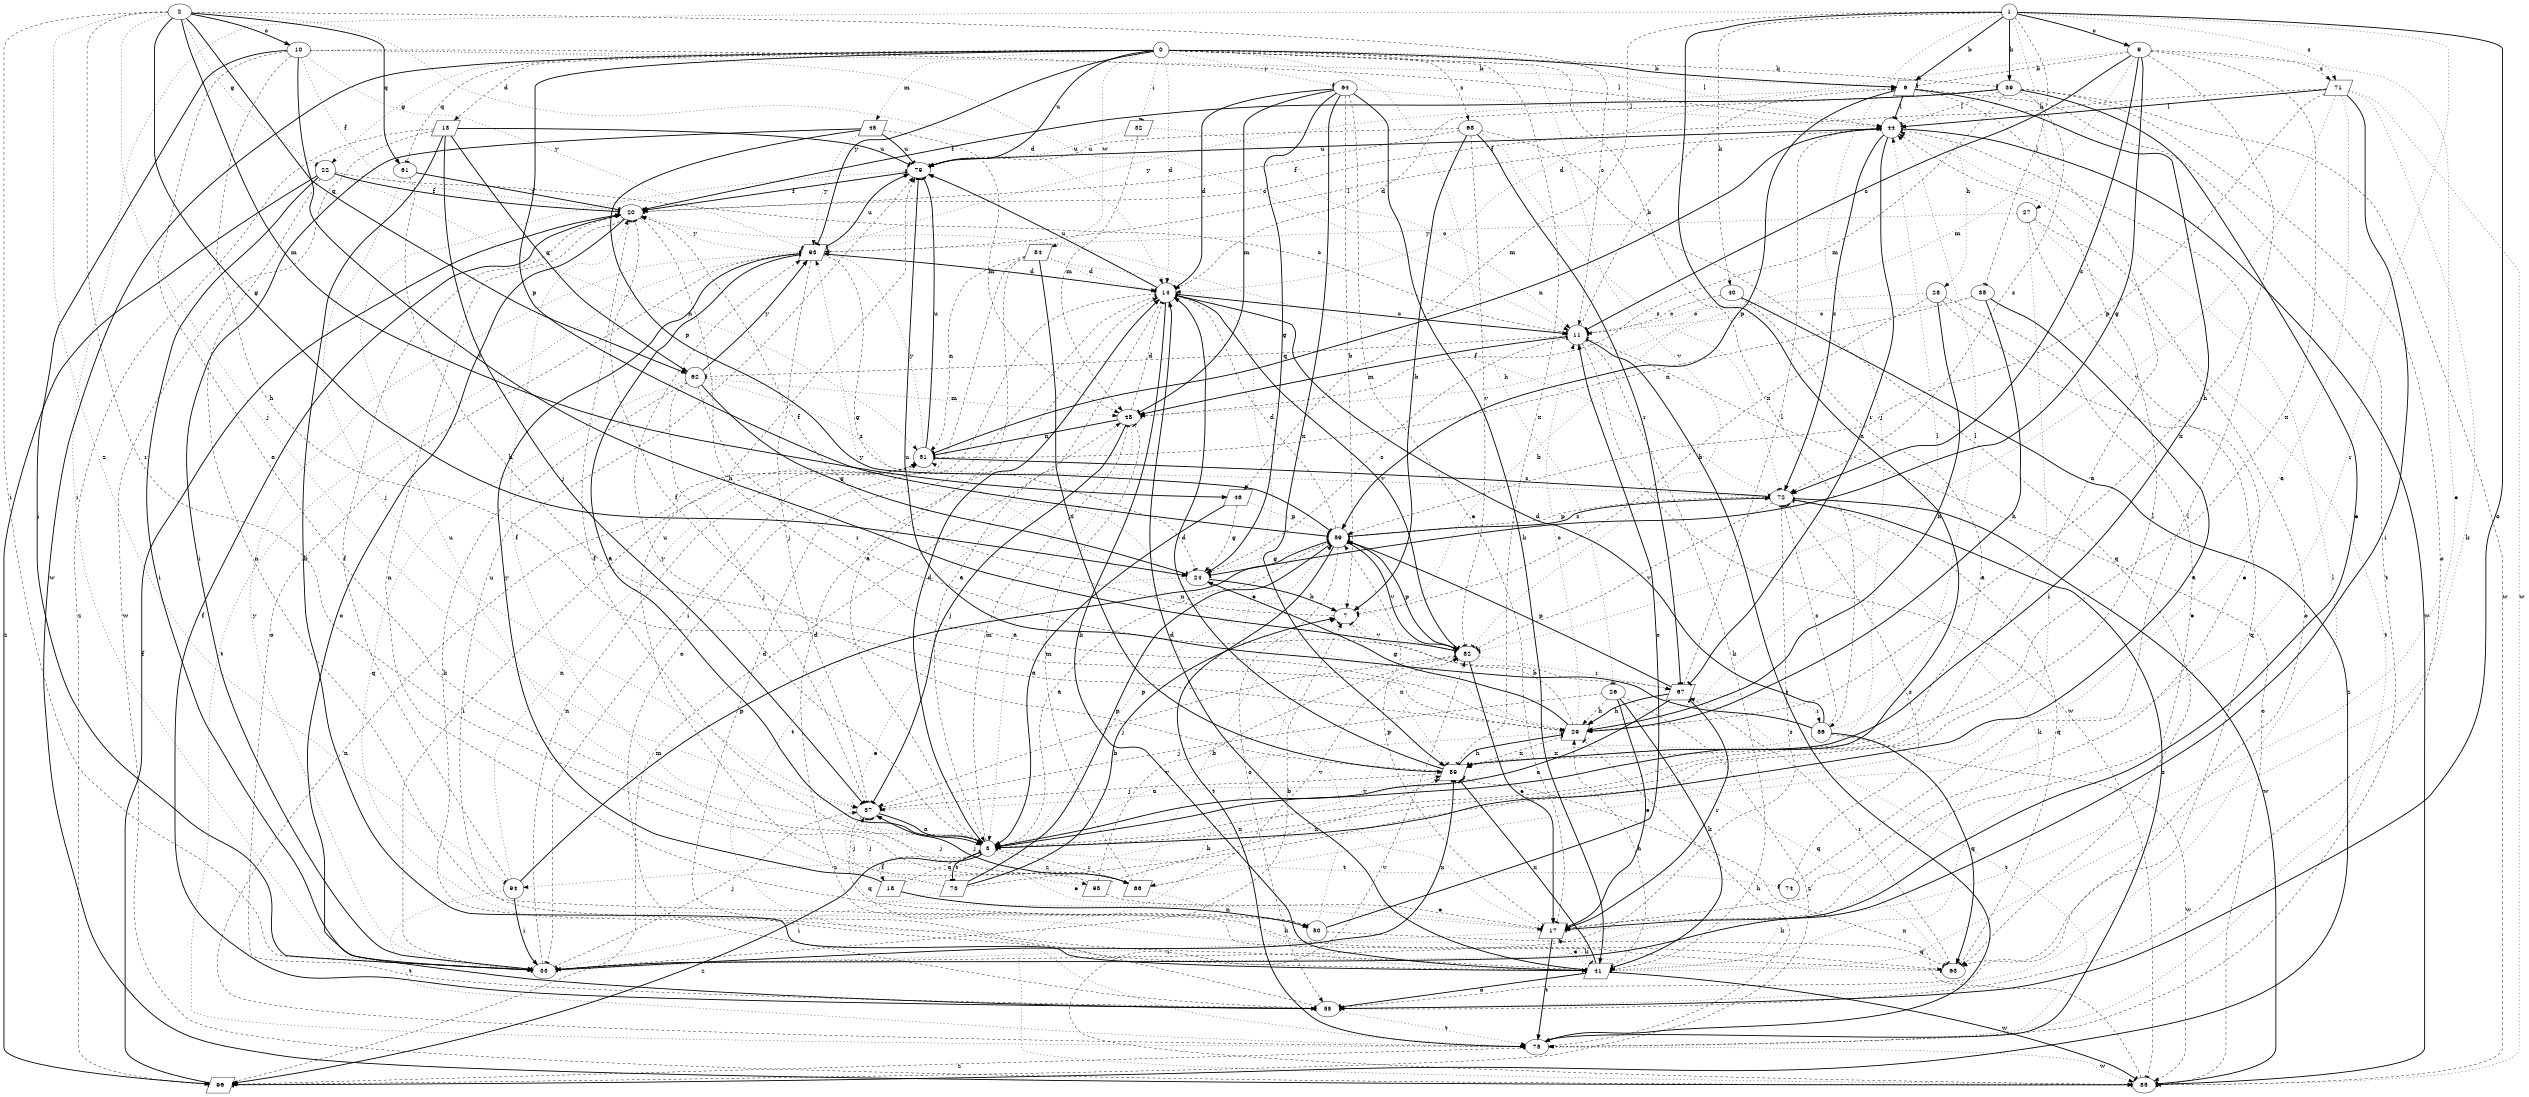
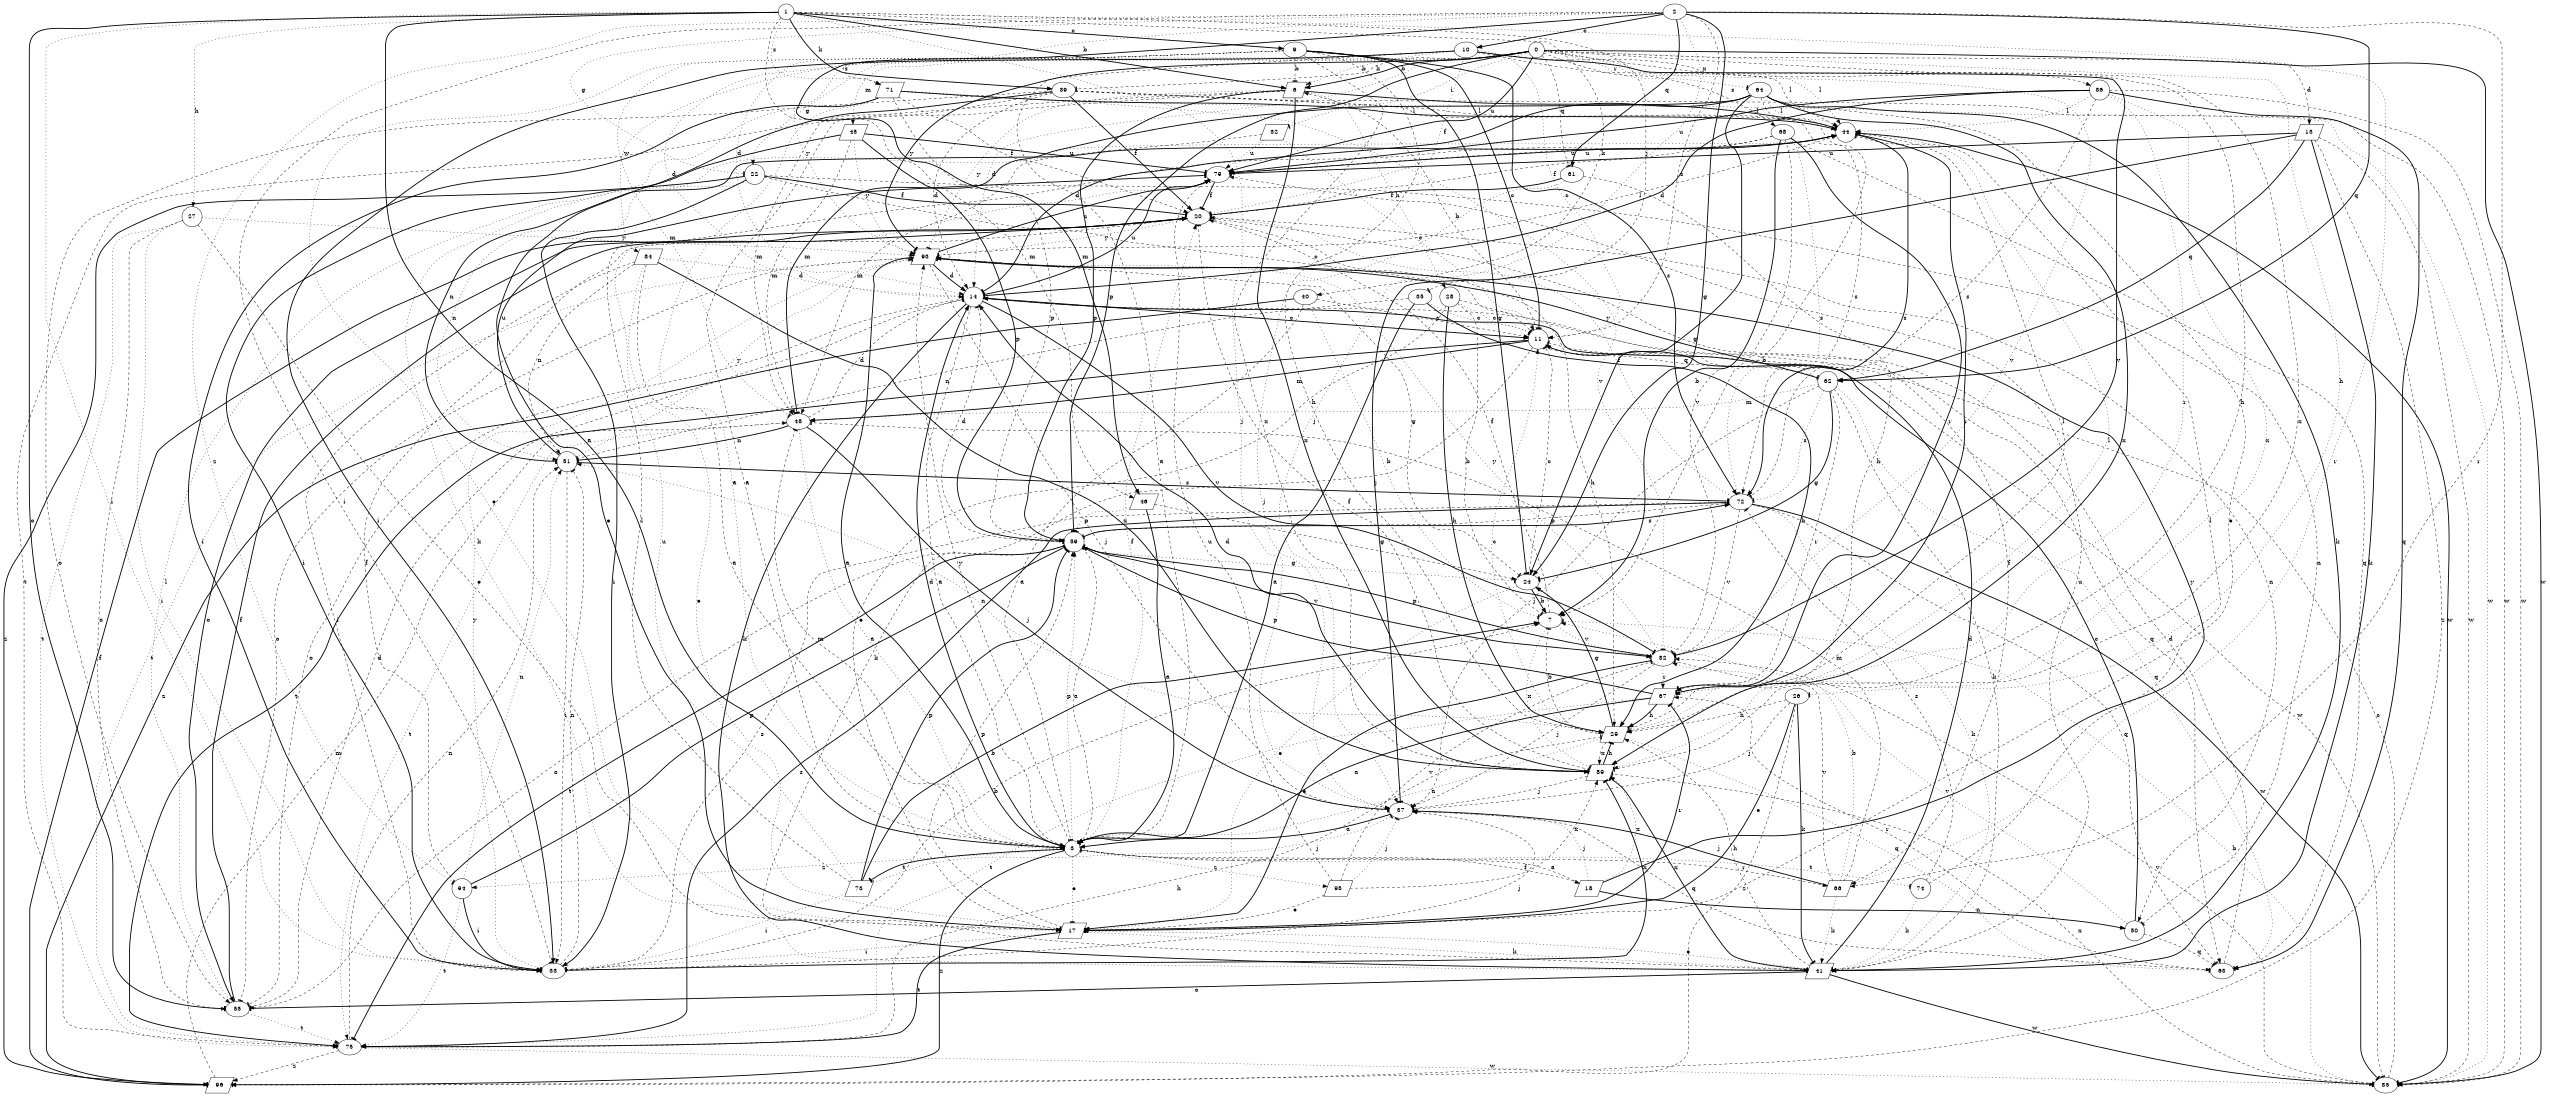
edge "67" -> "86": reversed
